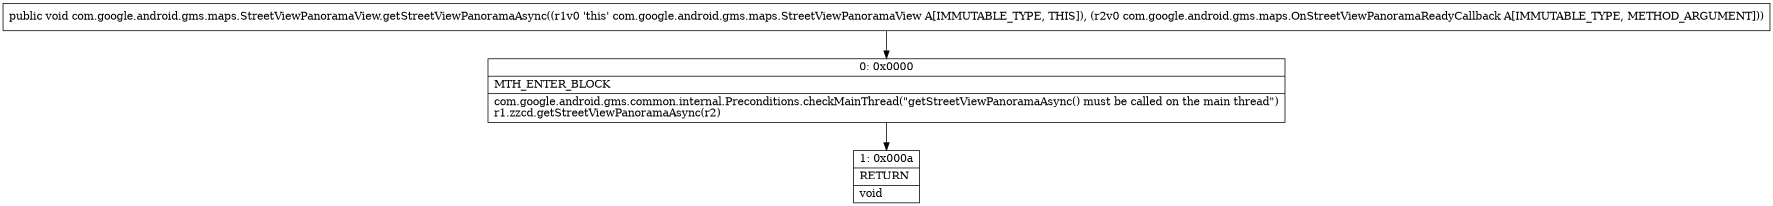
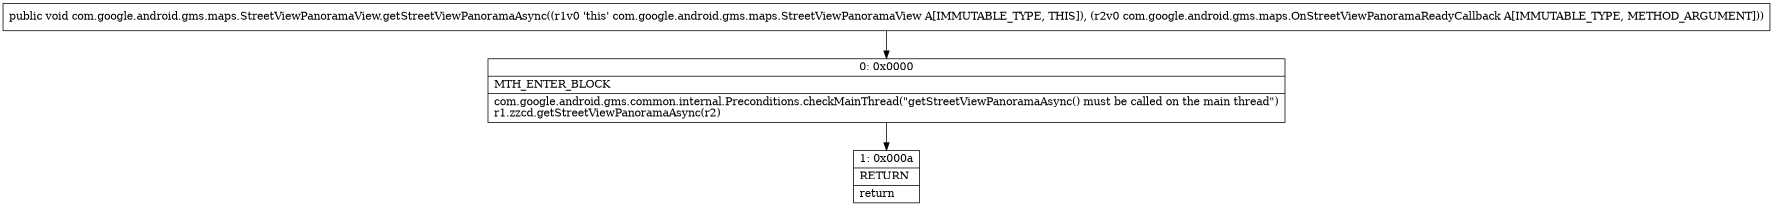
node "1: 0x000a": text "void" -> "return"
